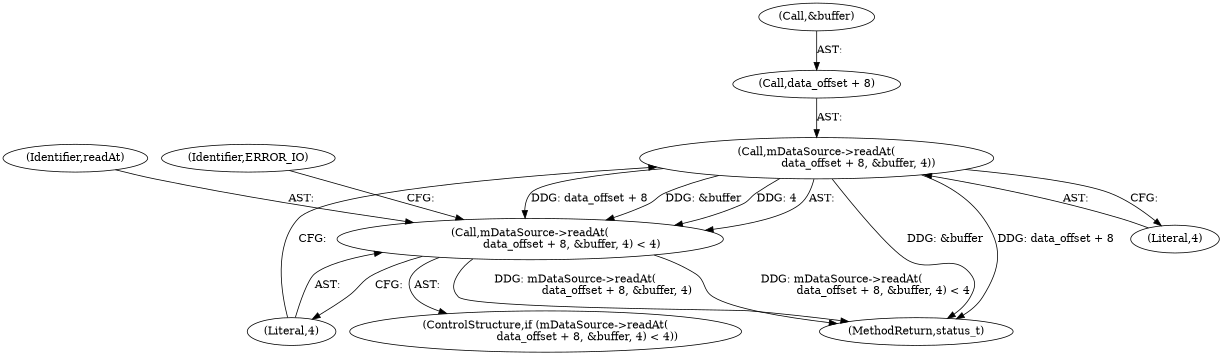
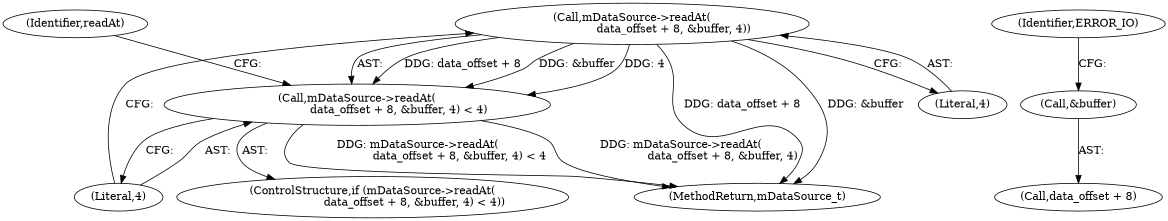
edge "(Call,data_offset + 8)" -> "(Call,mDataSource->readAt( data_offset + 8, &buffer, 4))": removed, label "AST:"
edge "(Identifier,ERROR_IO)" -> "(Call,mDataSource->readAt( data_offset + 8, &buffer, 4) < 4)": now "(Identifier,ERROR_IO)" -> "(Call,&buffer)"
edge "(Identifier,readAt)" -> "(Call,mDataSource->readAt( data_offset + 8, &buffer, 4) < 4)": label "AST: " -> "CFG: "
node "(MethodReturn,status_t)": label "(MethodReturn,status_t)" -> "(MethodReturn,mDataSource_t)"
